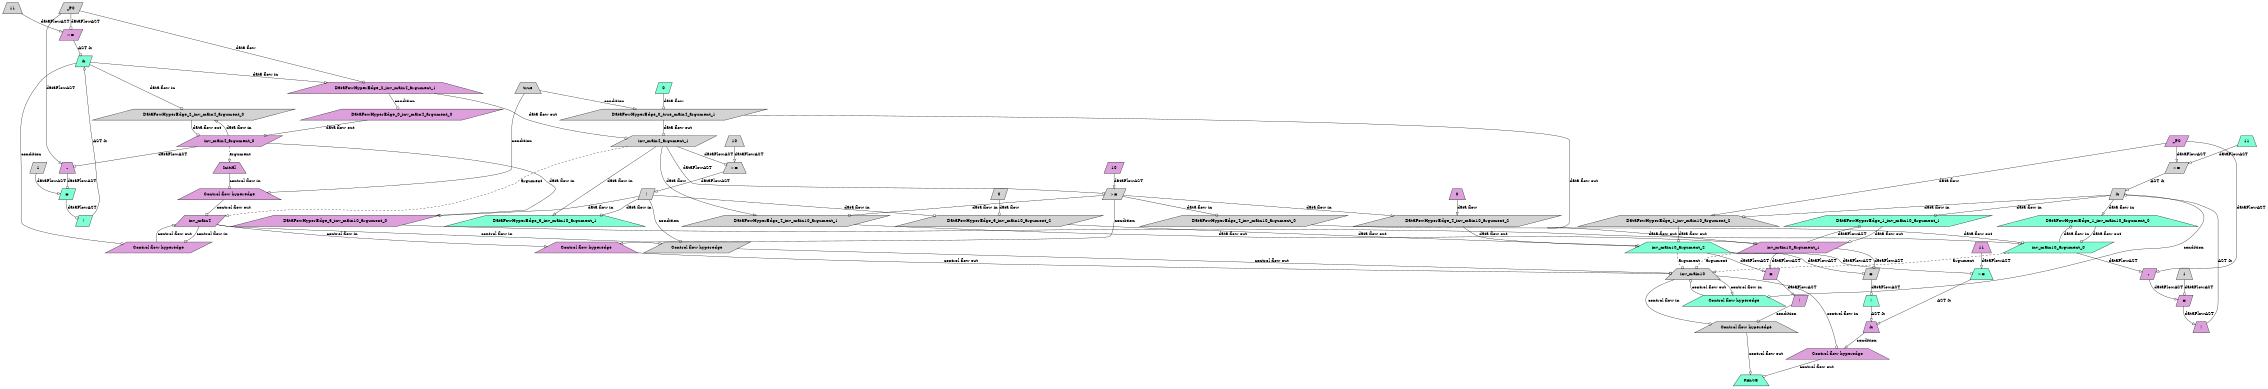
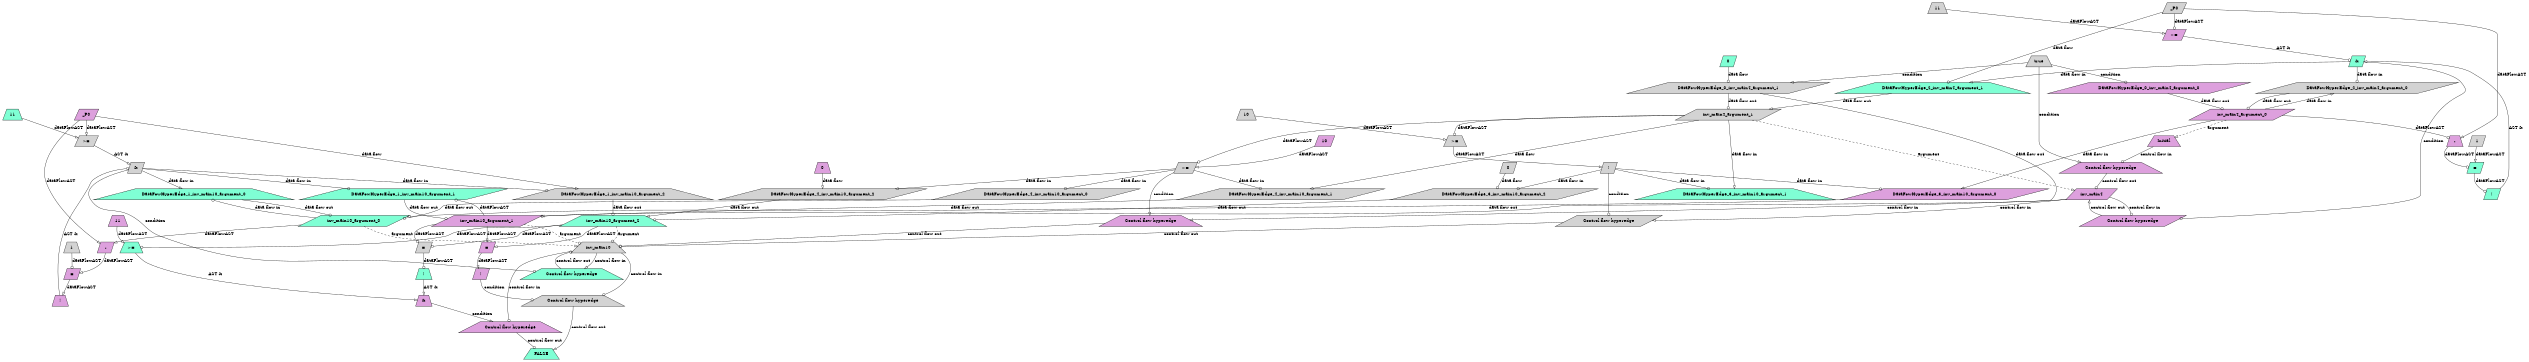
node "DataFowHyperEdge_2_inv_main4_argument_1": fillcolor plum -> aquamarine
edge "DataFowHyperEdge_2_inv_main4_argument_1" -> "DataFowHyperEdge_0_inv_main4_argument_0": now "true" -> "DataFowHyperEdge_0_inv_main4_argument_0"
node "DataFowHyperEdge_0_true_main4_argument_1": label "DataFowHyperEdge_0_true_main4_argument_1" -> "DataFowHyperEdge_0_inv_main4_argument_1"
edge "DataFowHyperEdge_2_inv_main4_argument_1" -> "inv_main4_argument_1": arrowhead odot -> onormal
